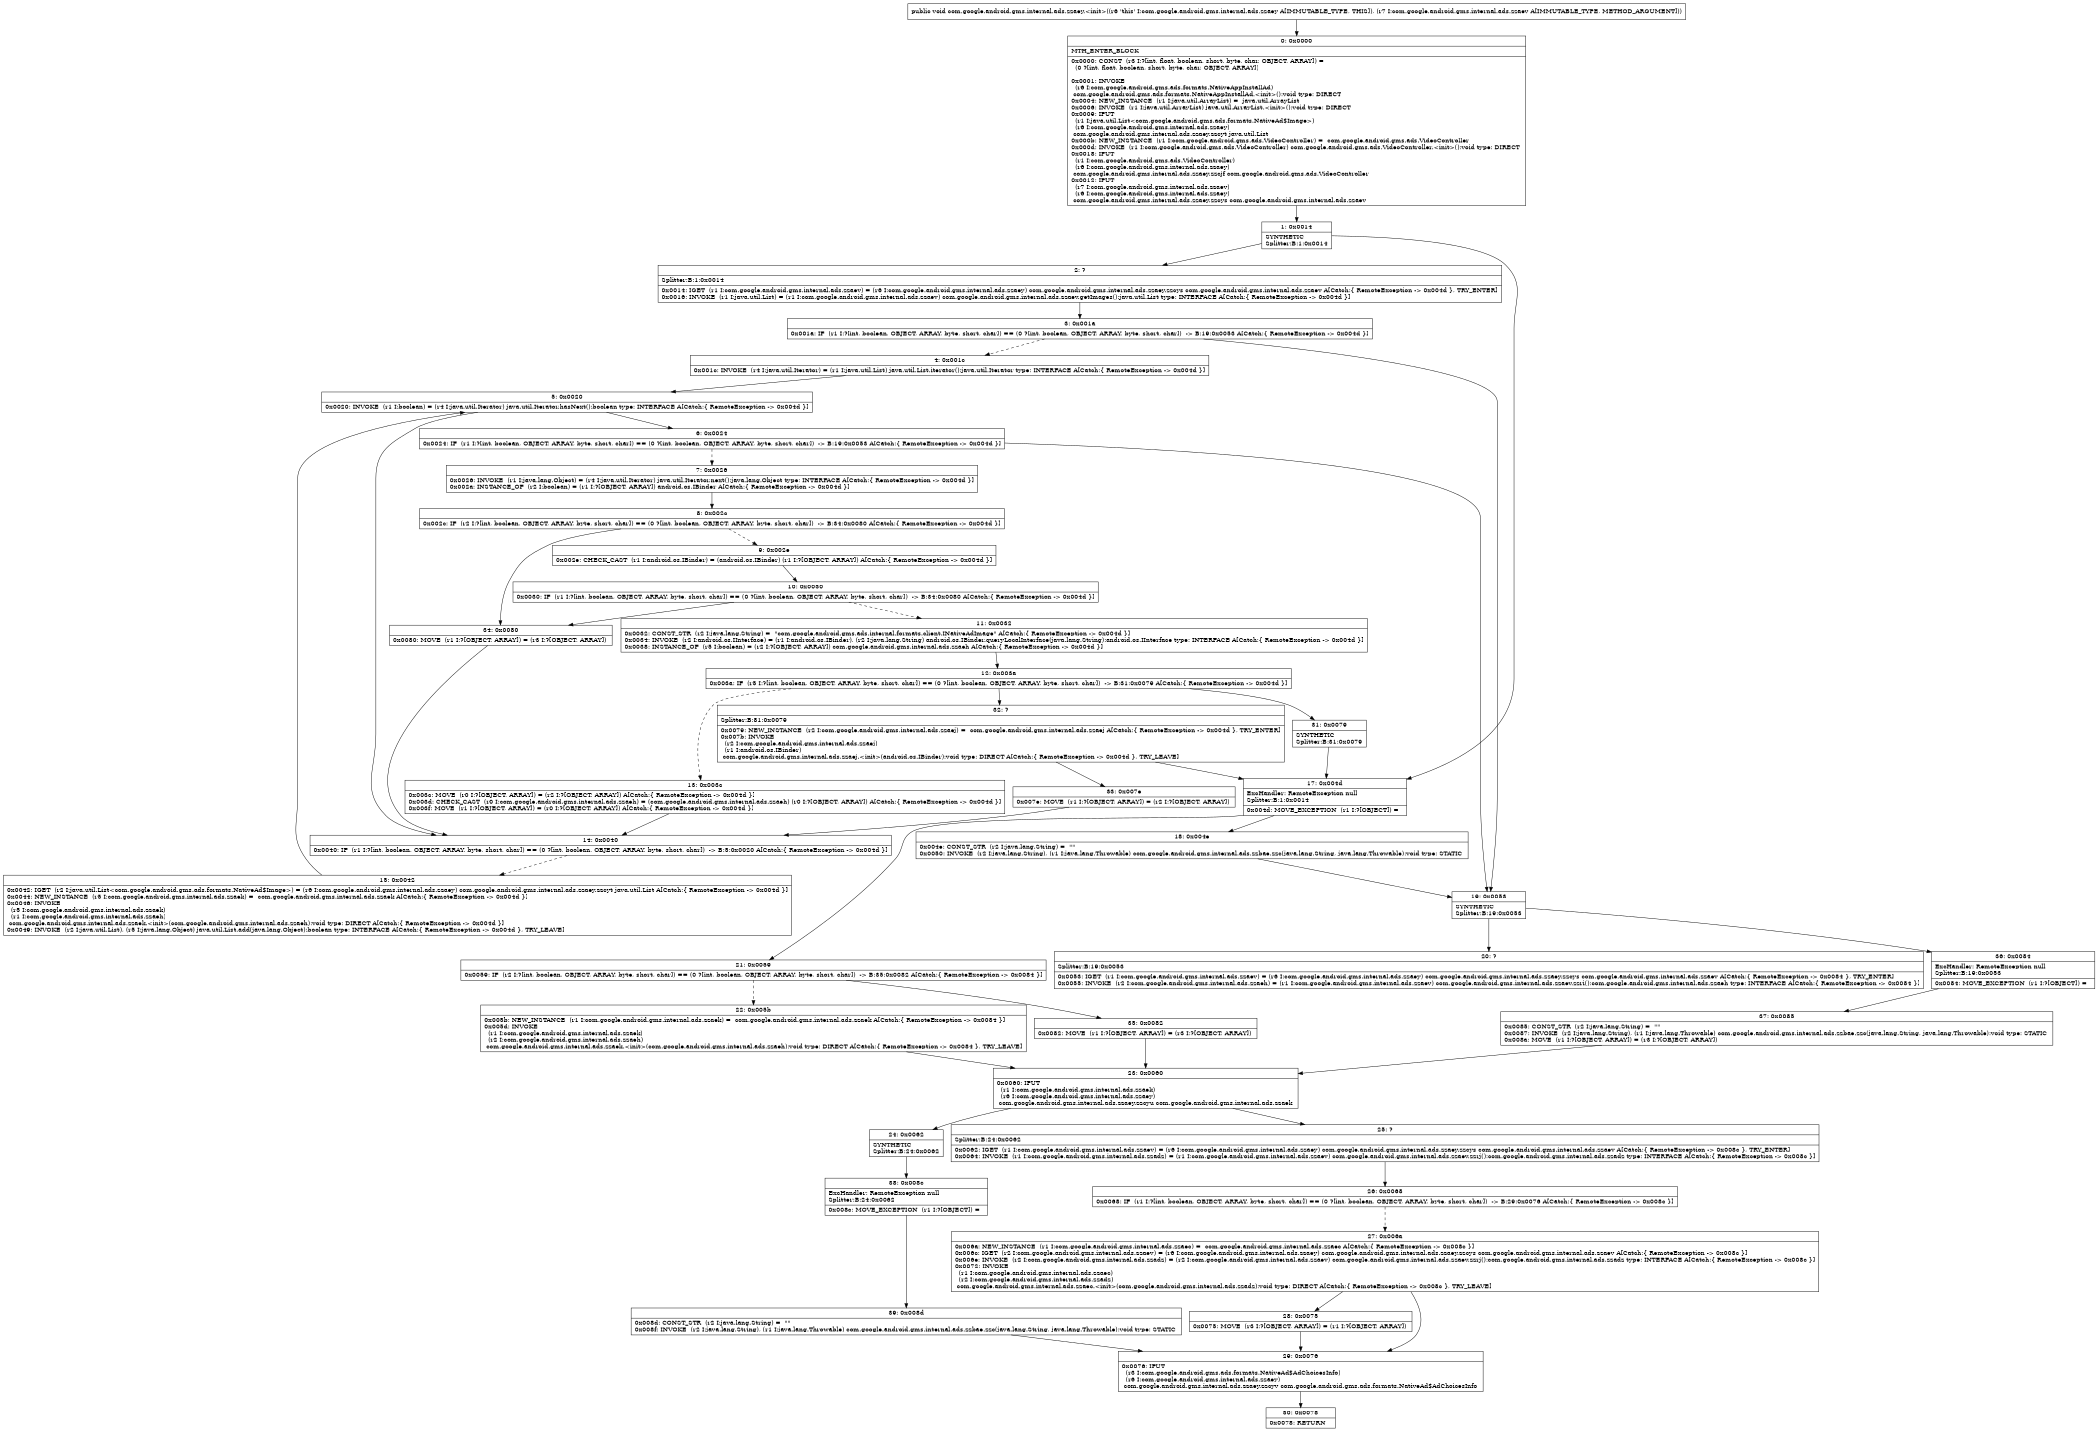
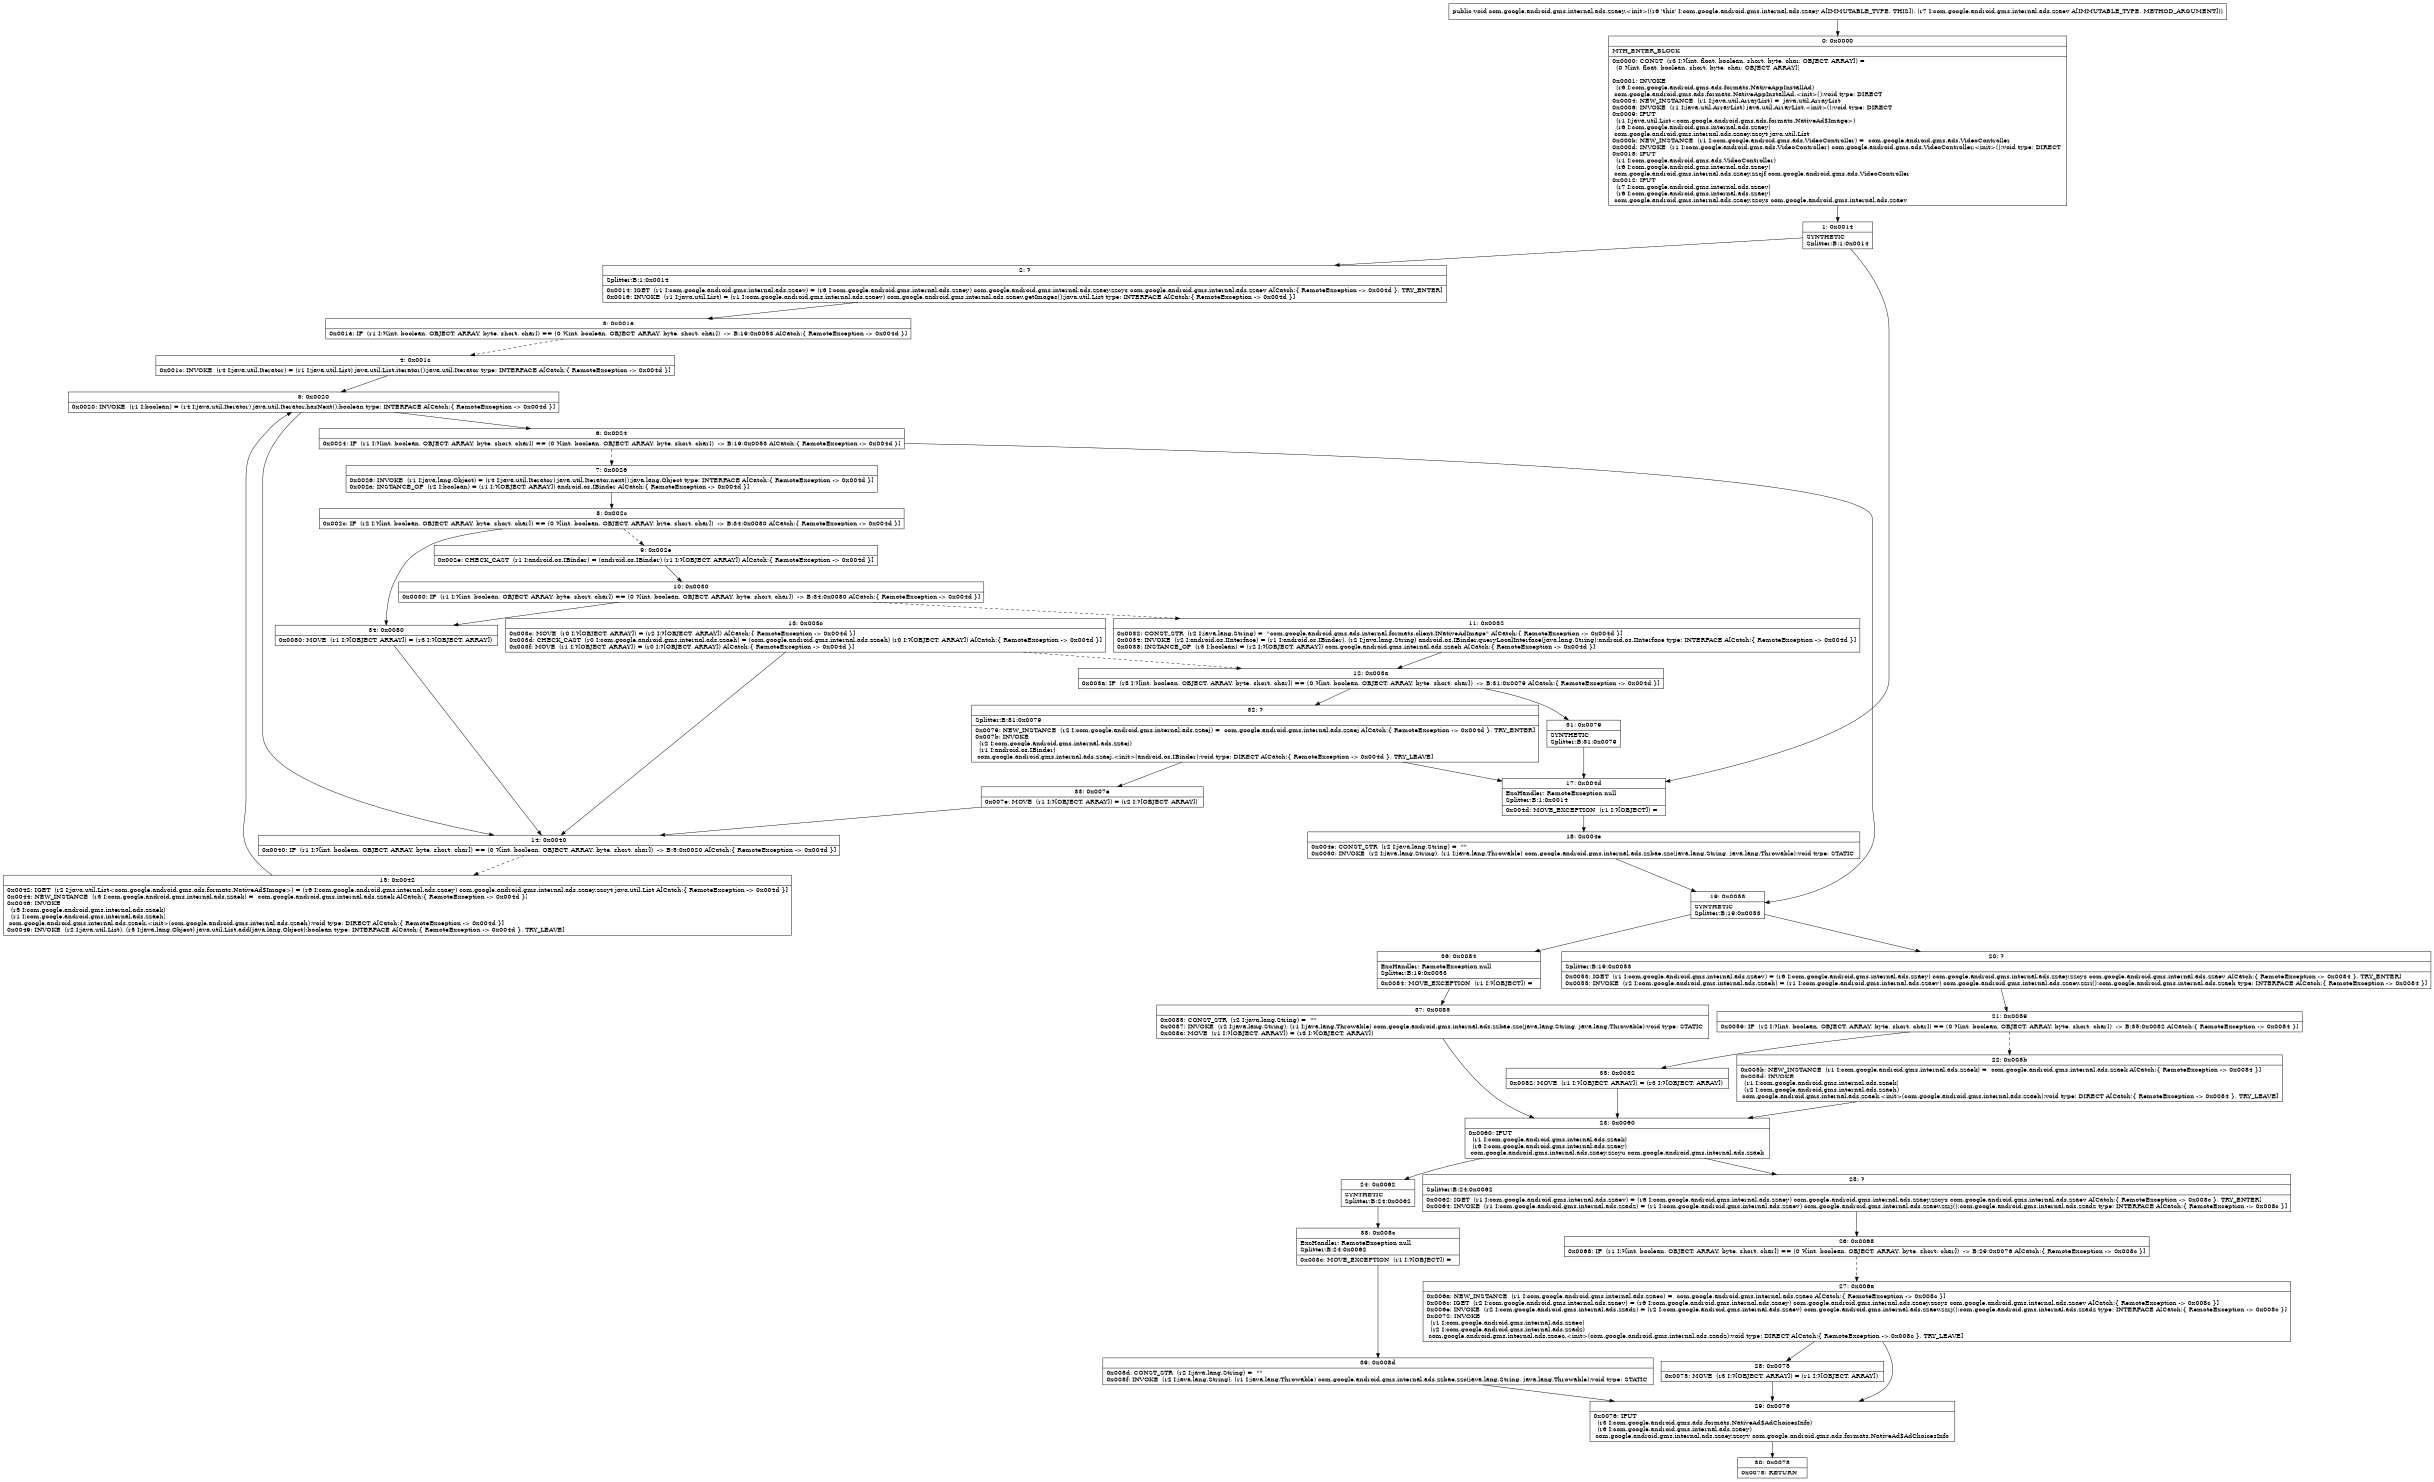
edge "3: 0x001a" -> "19: 0x0053": removed
edge "12: 0x003a" -> "13: 0x003c": reversed
edge "17: 0x004d" -> "21: 0x0059": now "20: ?" -> "21: 0x0059"
